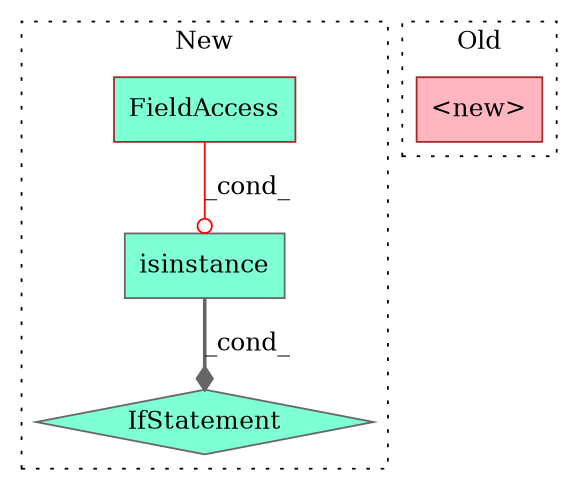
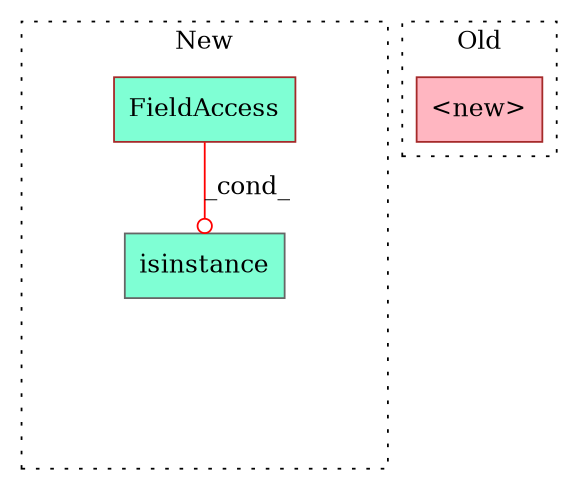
node "IfStatement": removed
